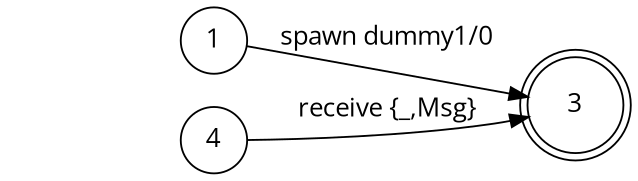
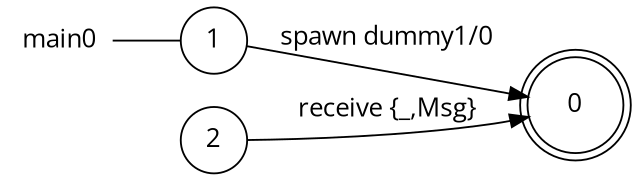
node "main0": added
node "3": label "3" -> "0"
node "4": label "4" -> "2"
